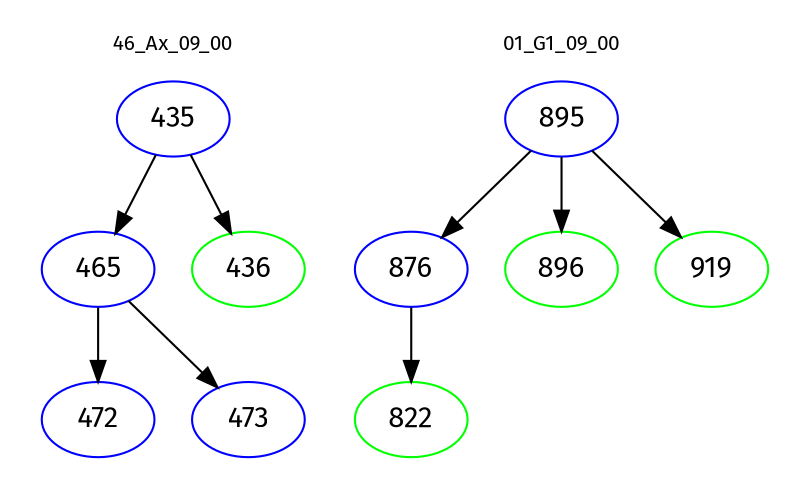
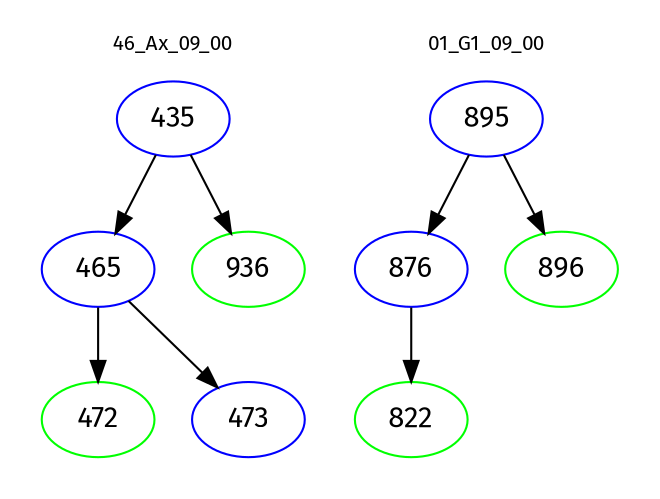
node "436": label "436" -> "936"
node "919": removed
node "472": color blue -> green
